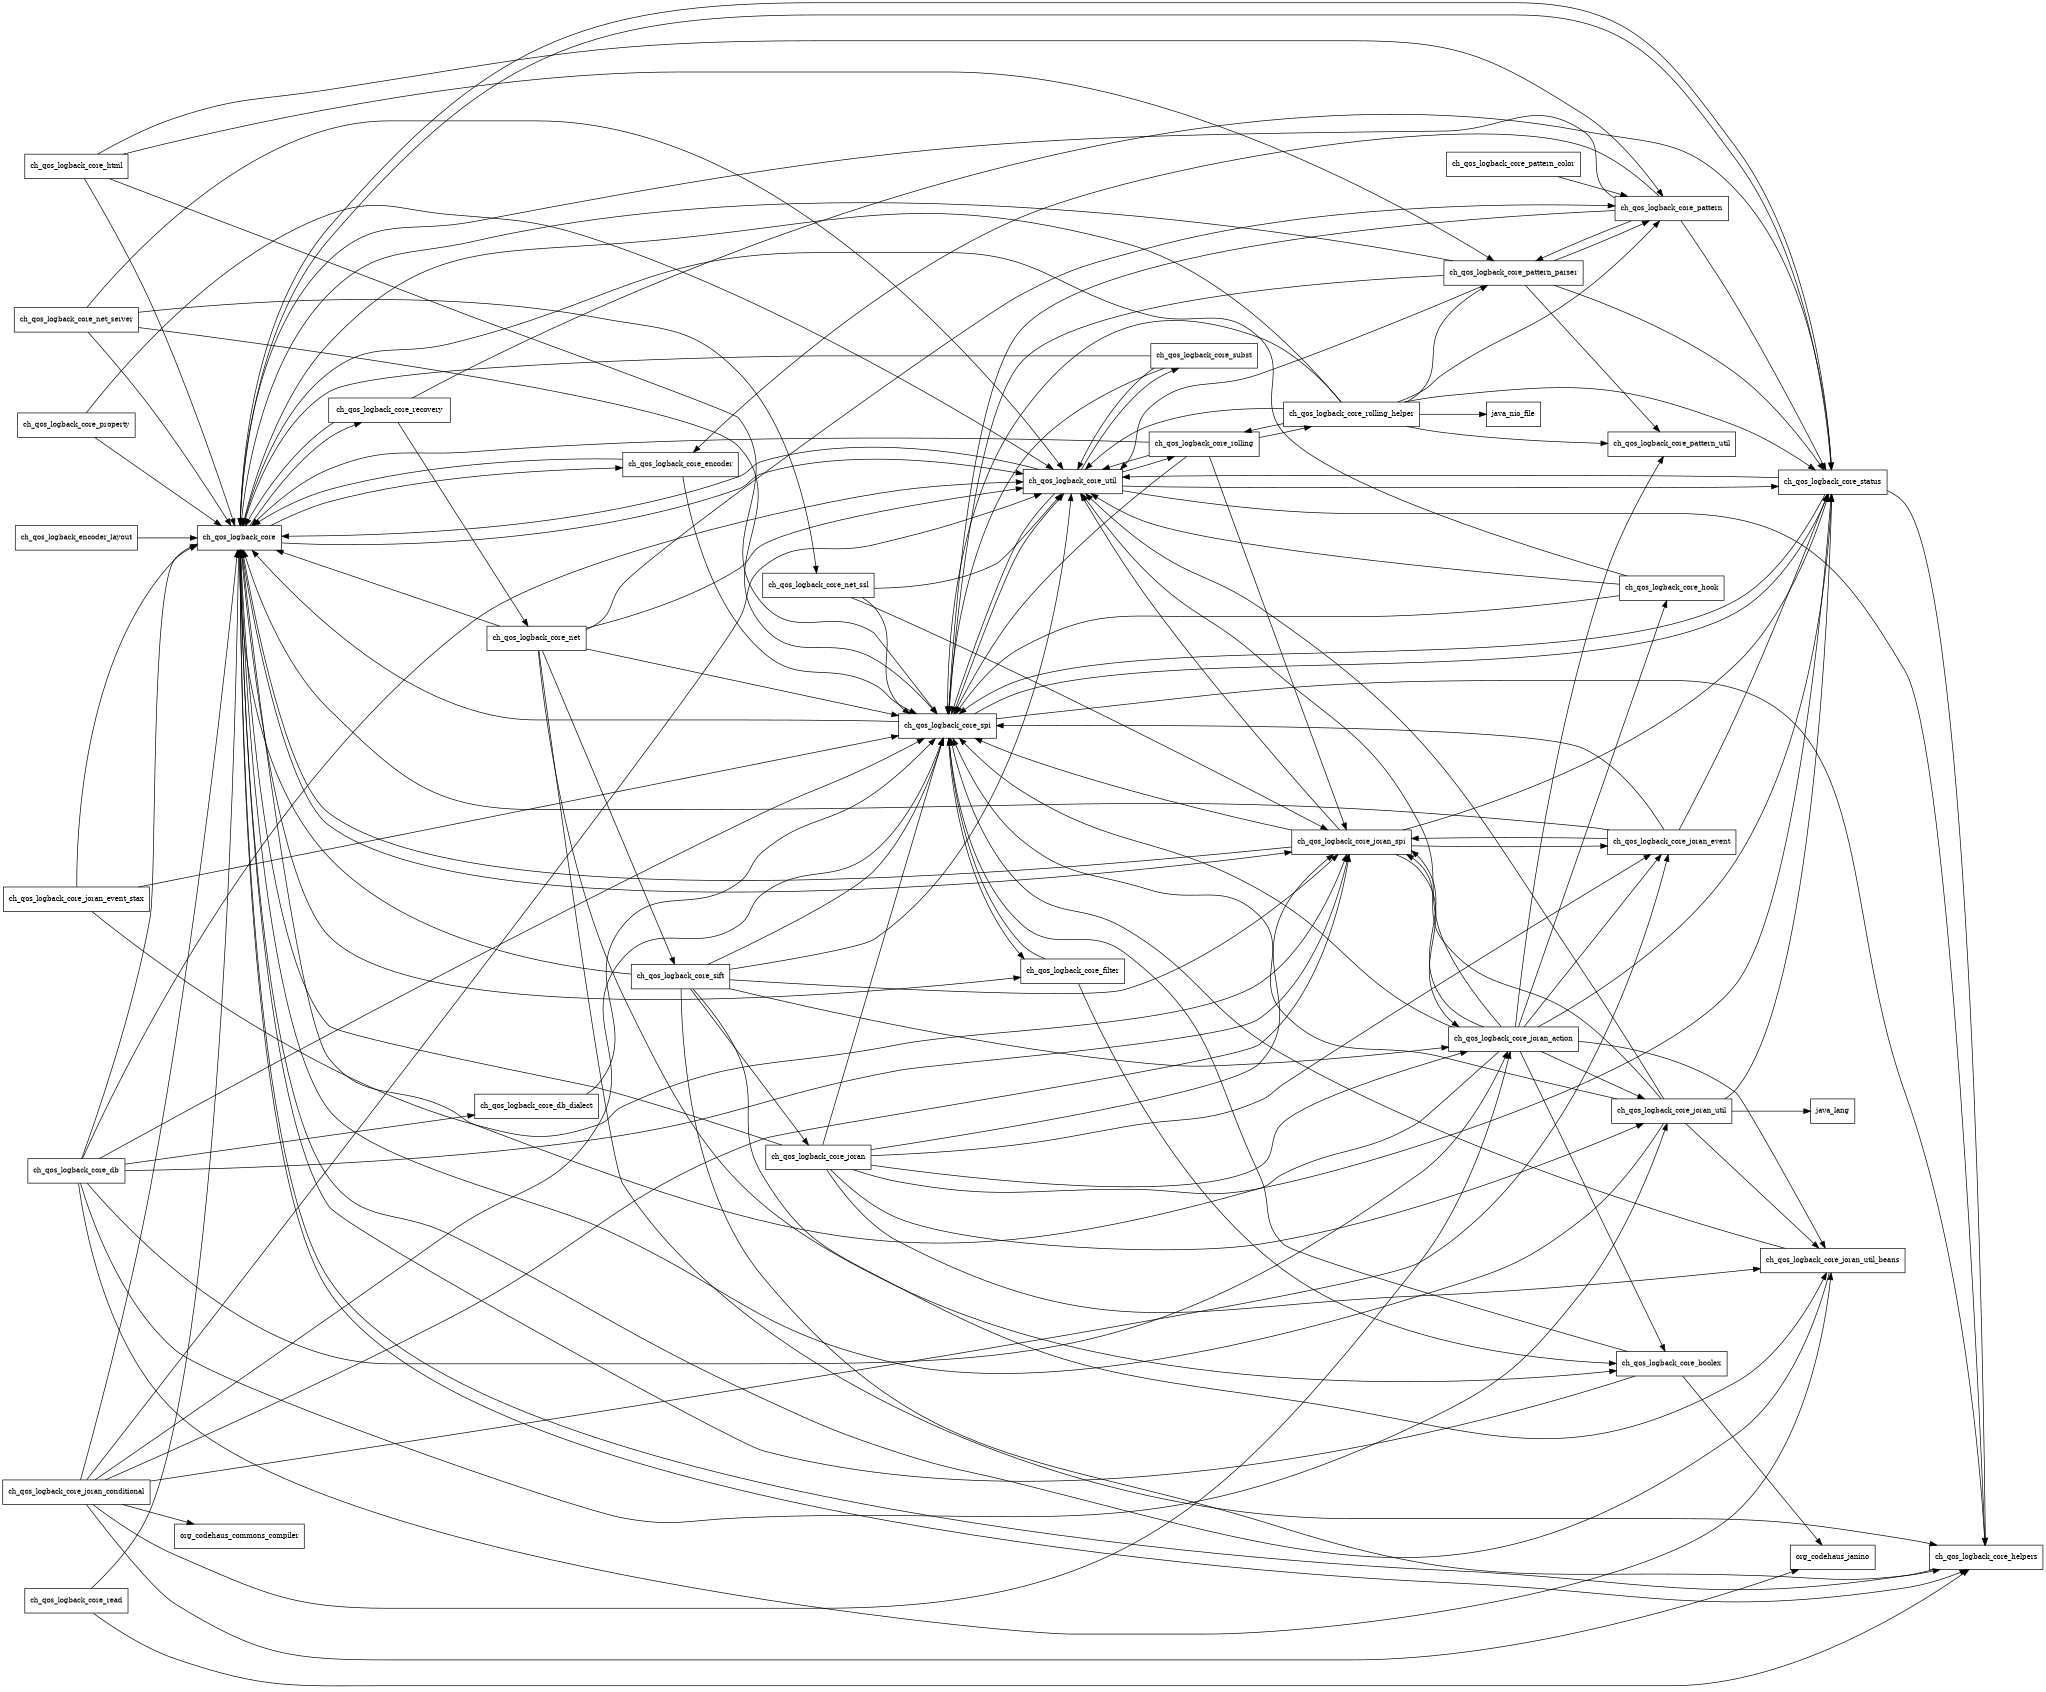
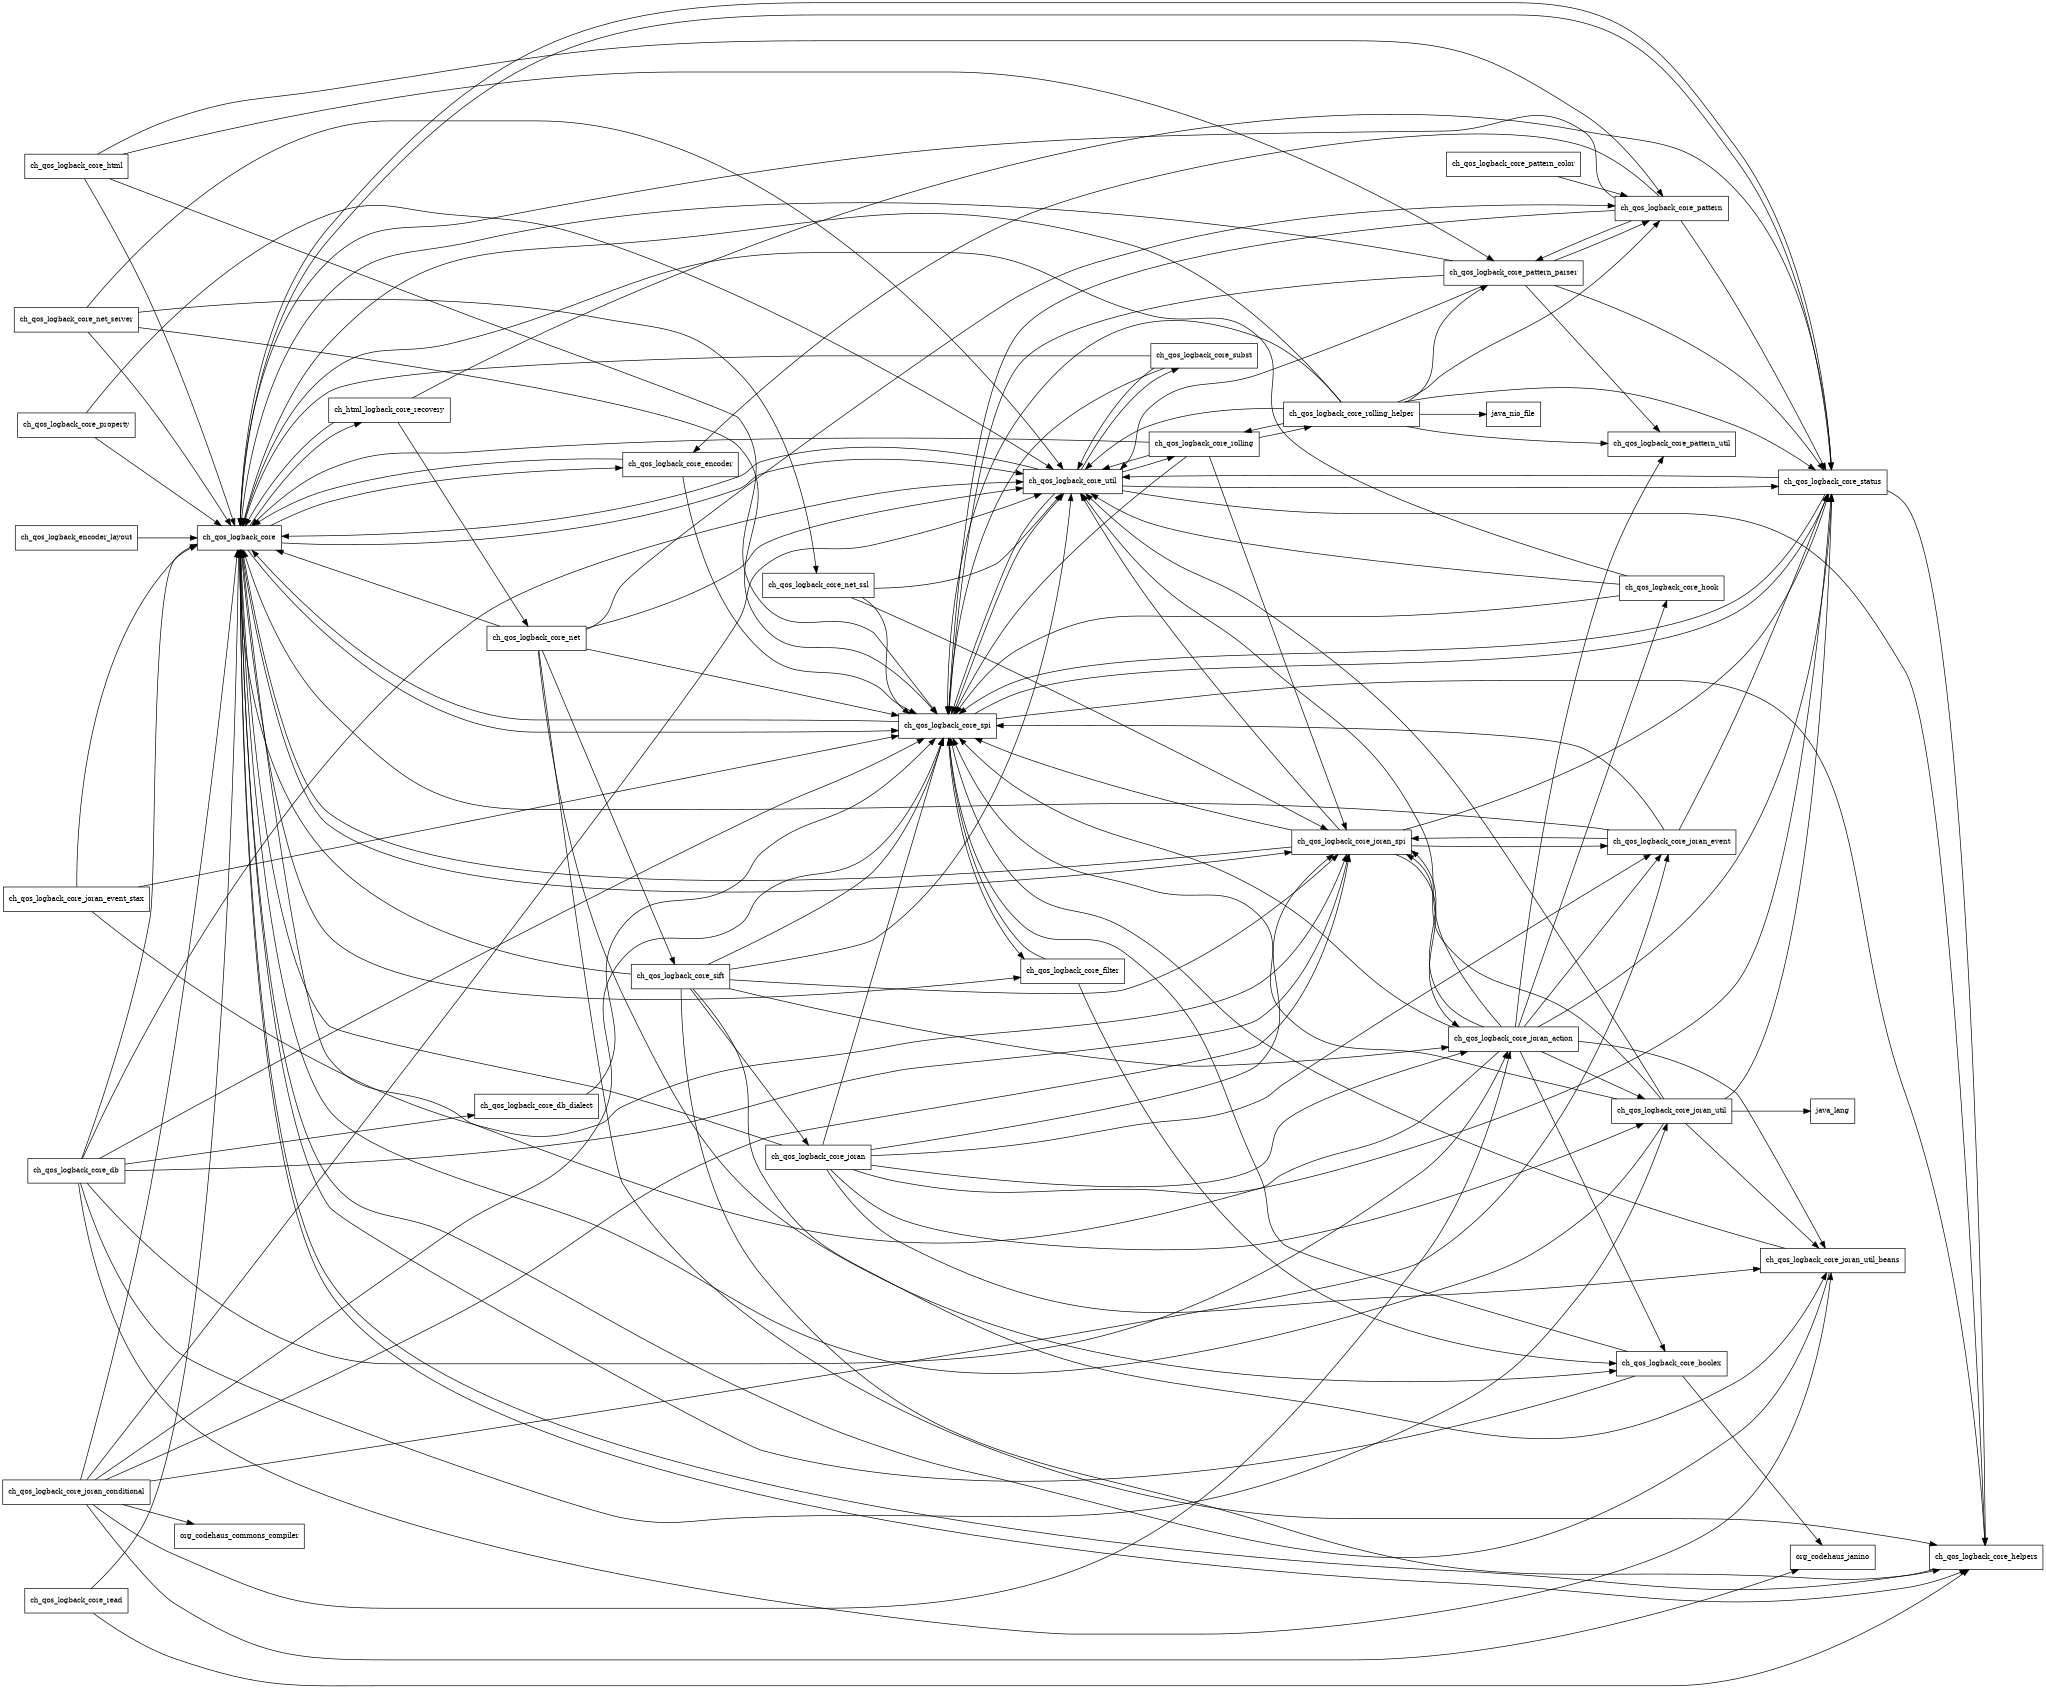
node "ch_qos_logback_core_recovery": label "ch_qos_logback_core_recovery" -> "ch_html_logback_core_recovery"
edge "ch_qos_logback_core" -> "ch_qos_logback_core_spi": added
